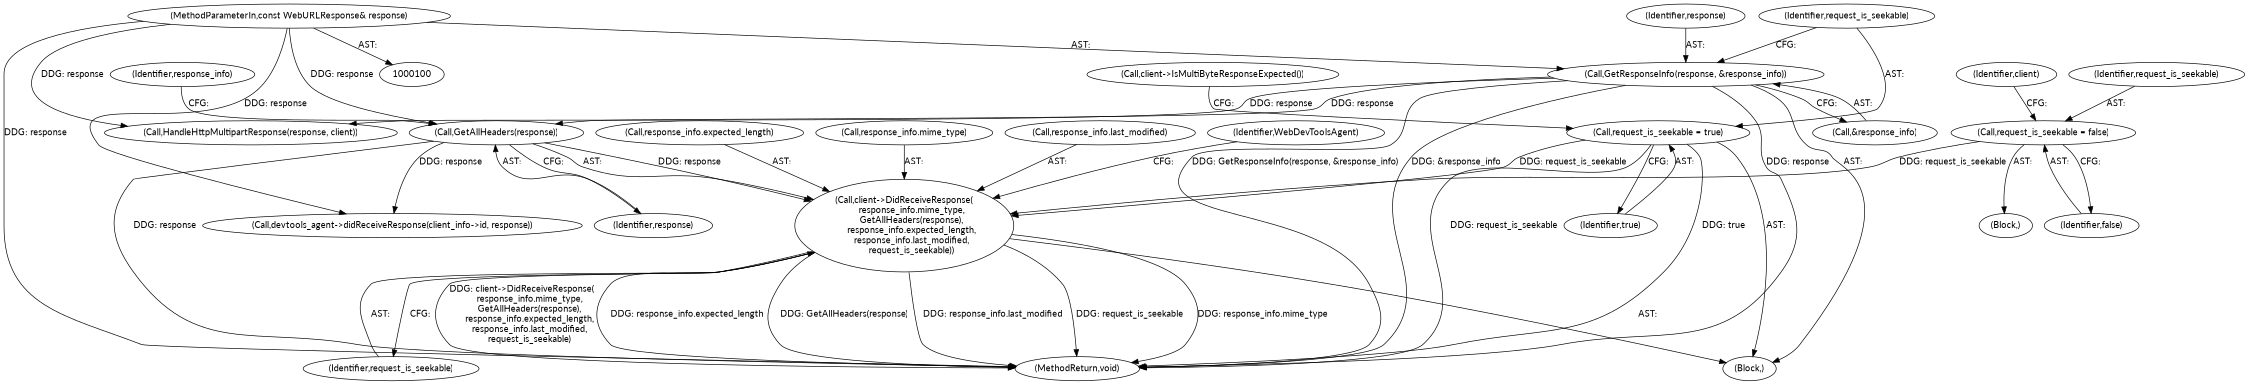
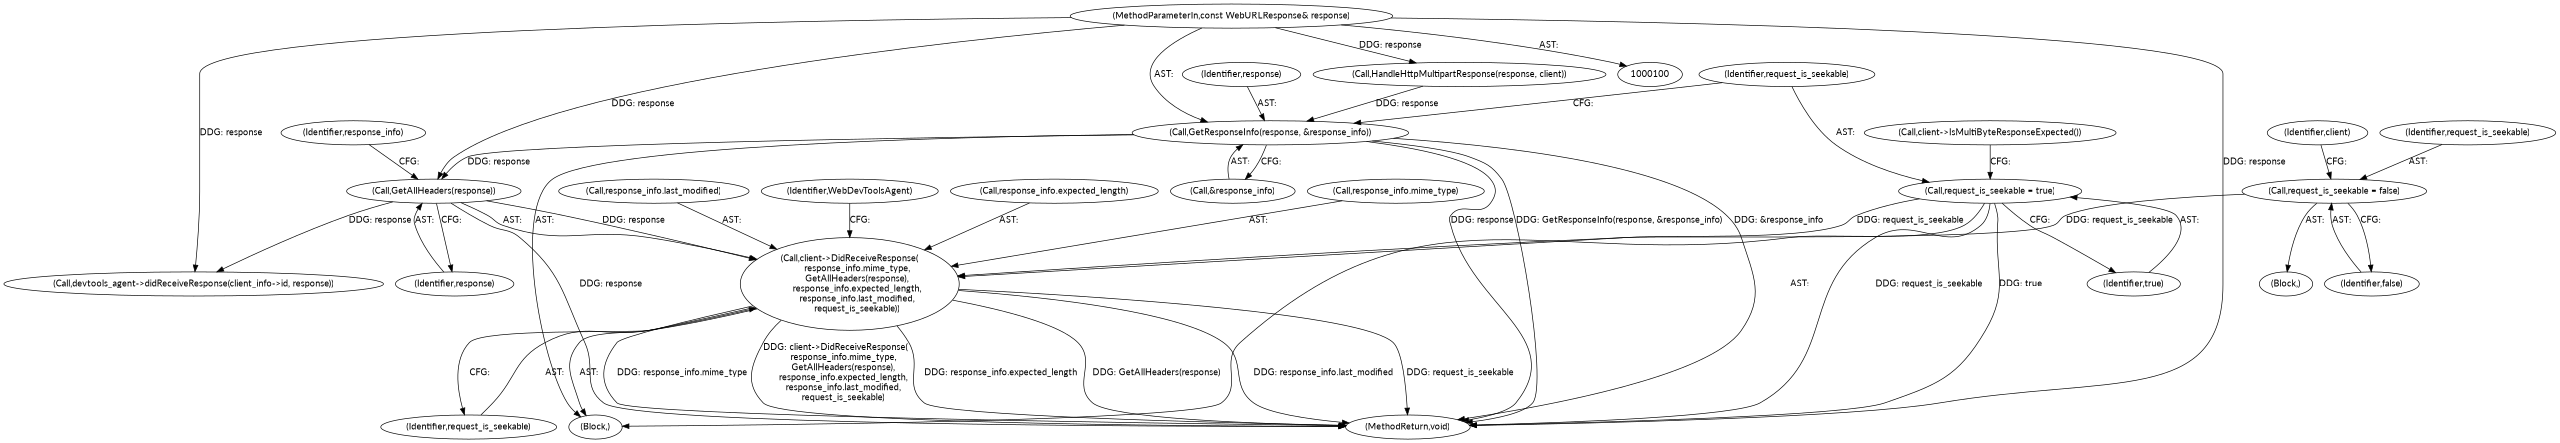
edge "(Call,GetResponseInfo(response, &response_info))" -> "(Call,HandleHttpMultipartResponse(response, client))": reversed
